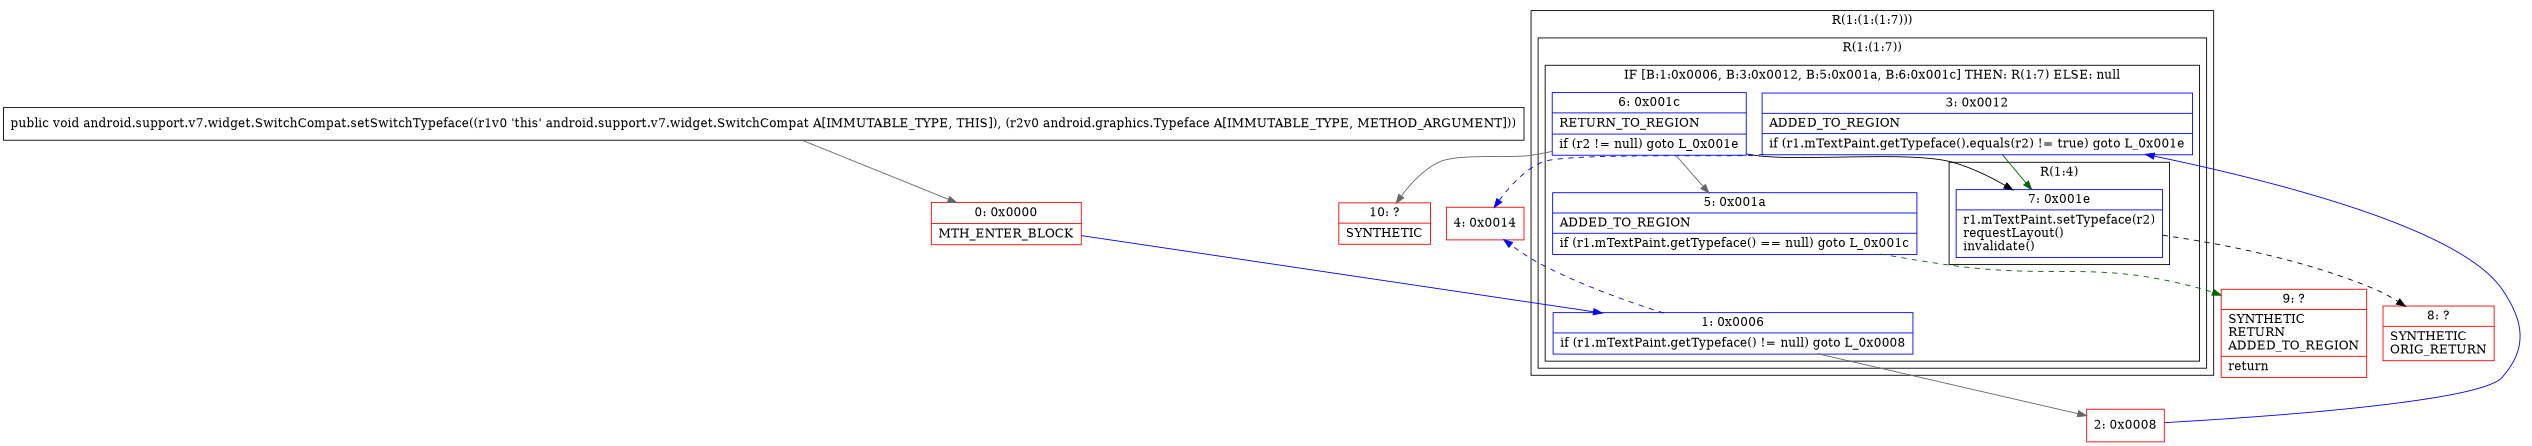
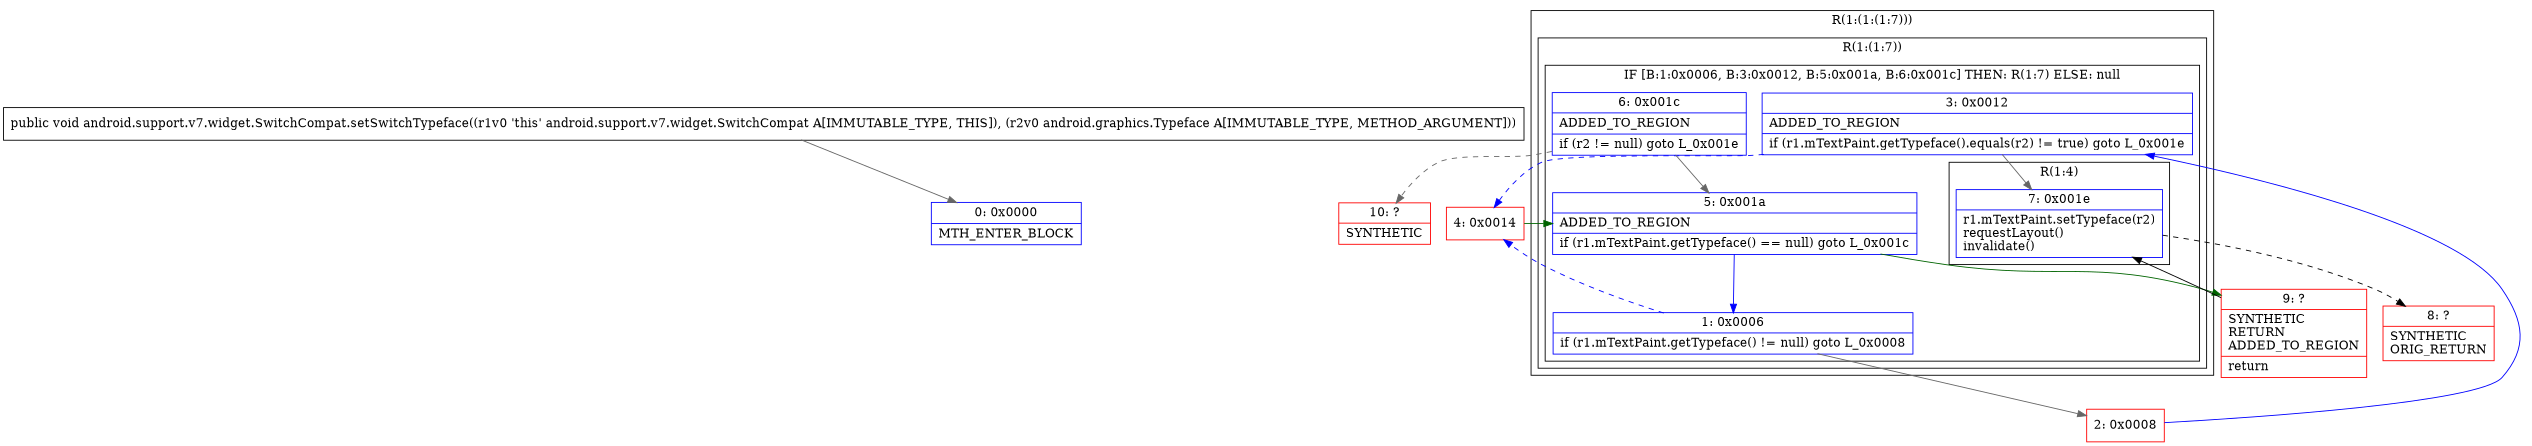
node "6: 0x001c": text "RETURN_TO_REGION" -> "ADDED_TO_REGION"
edge "6: 0x001c" -> "10: ?": style solid -> dashed
edge "6: 0x001c" -> "7: 0x001e": now "9: ?" -> "7: 0x001e"
edge "3: 0x0012" -> "7: 0x001e": color darkgreen -> gray40
node "0: 0x0000": color red -> blue
edge "4: 0x0014" -> "5: 0x001a": added
edge "5: 0x001a" -> "9: ?": style dashed -> solid
edge "0: 0x0000" -> "1: 0x0006": now "5: 0x001a" -> "1: 0x0006"
